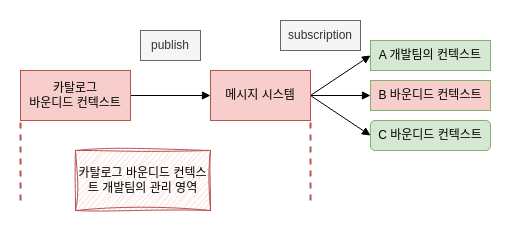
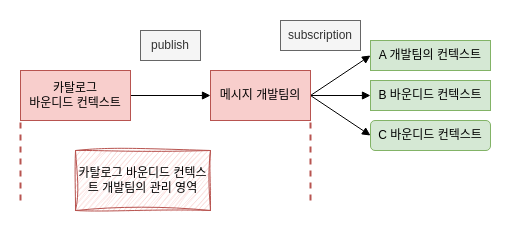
node "메시지 시스템": label "메시지 시스템" -> "메시지 개발팀의"
node "B 바운디드 컨텍스트": fillcolor #f8cecc -> #d5e8d4
